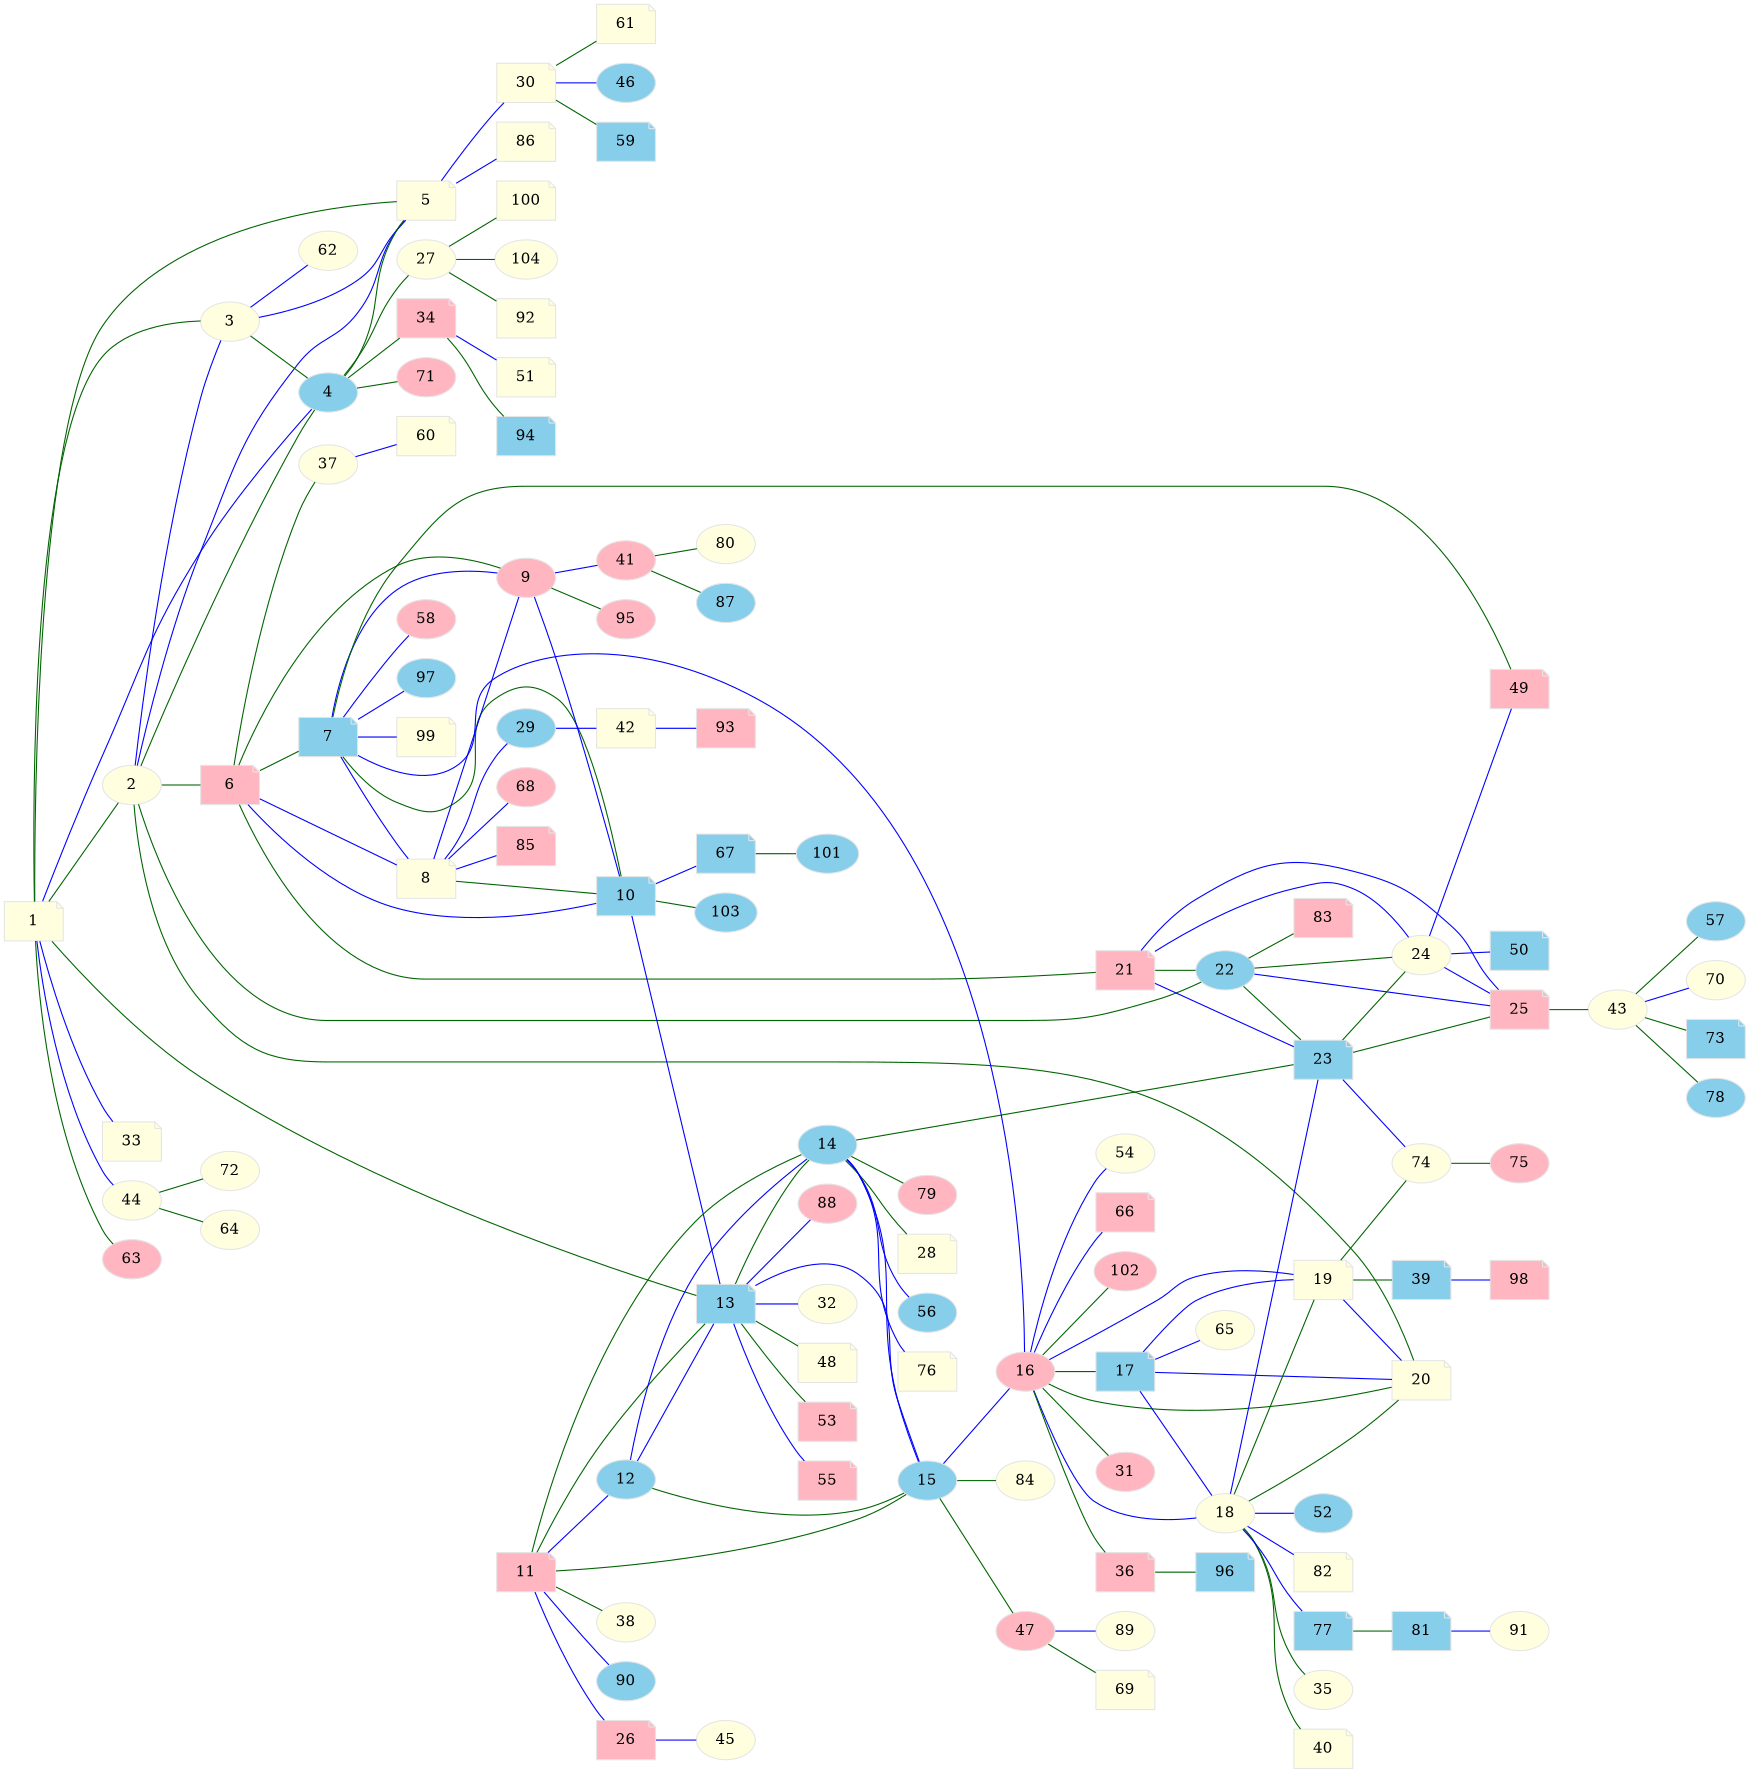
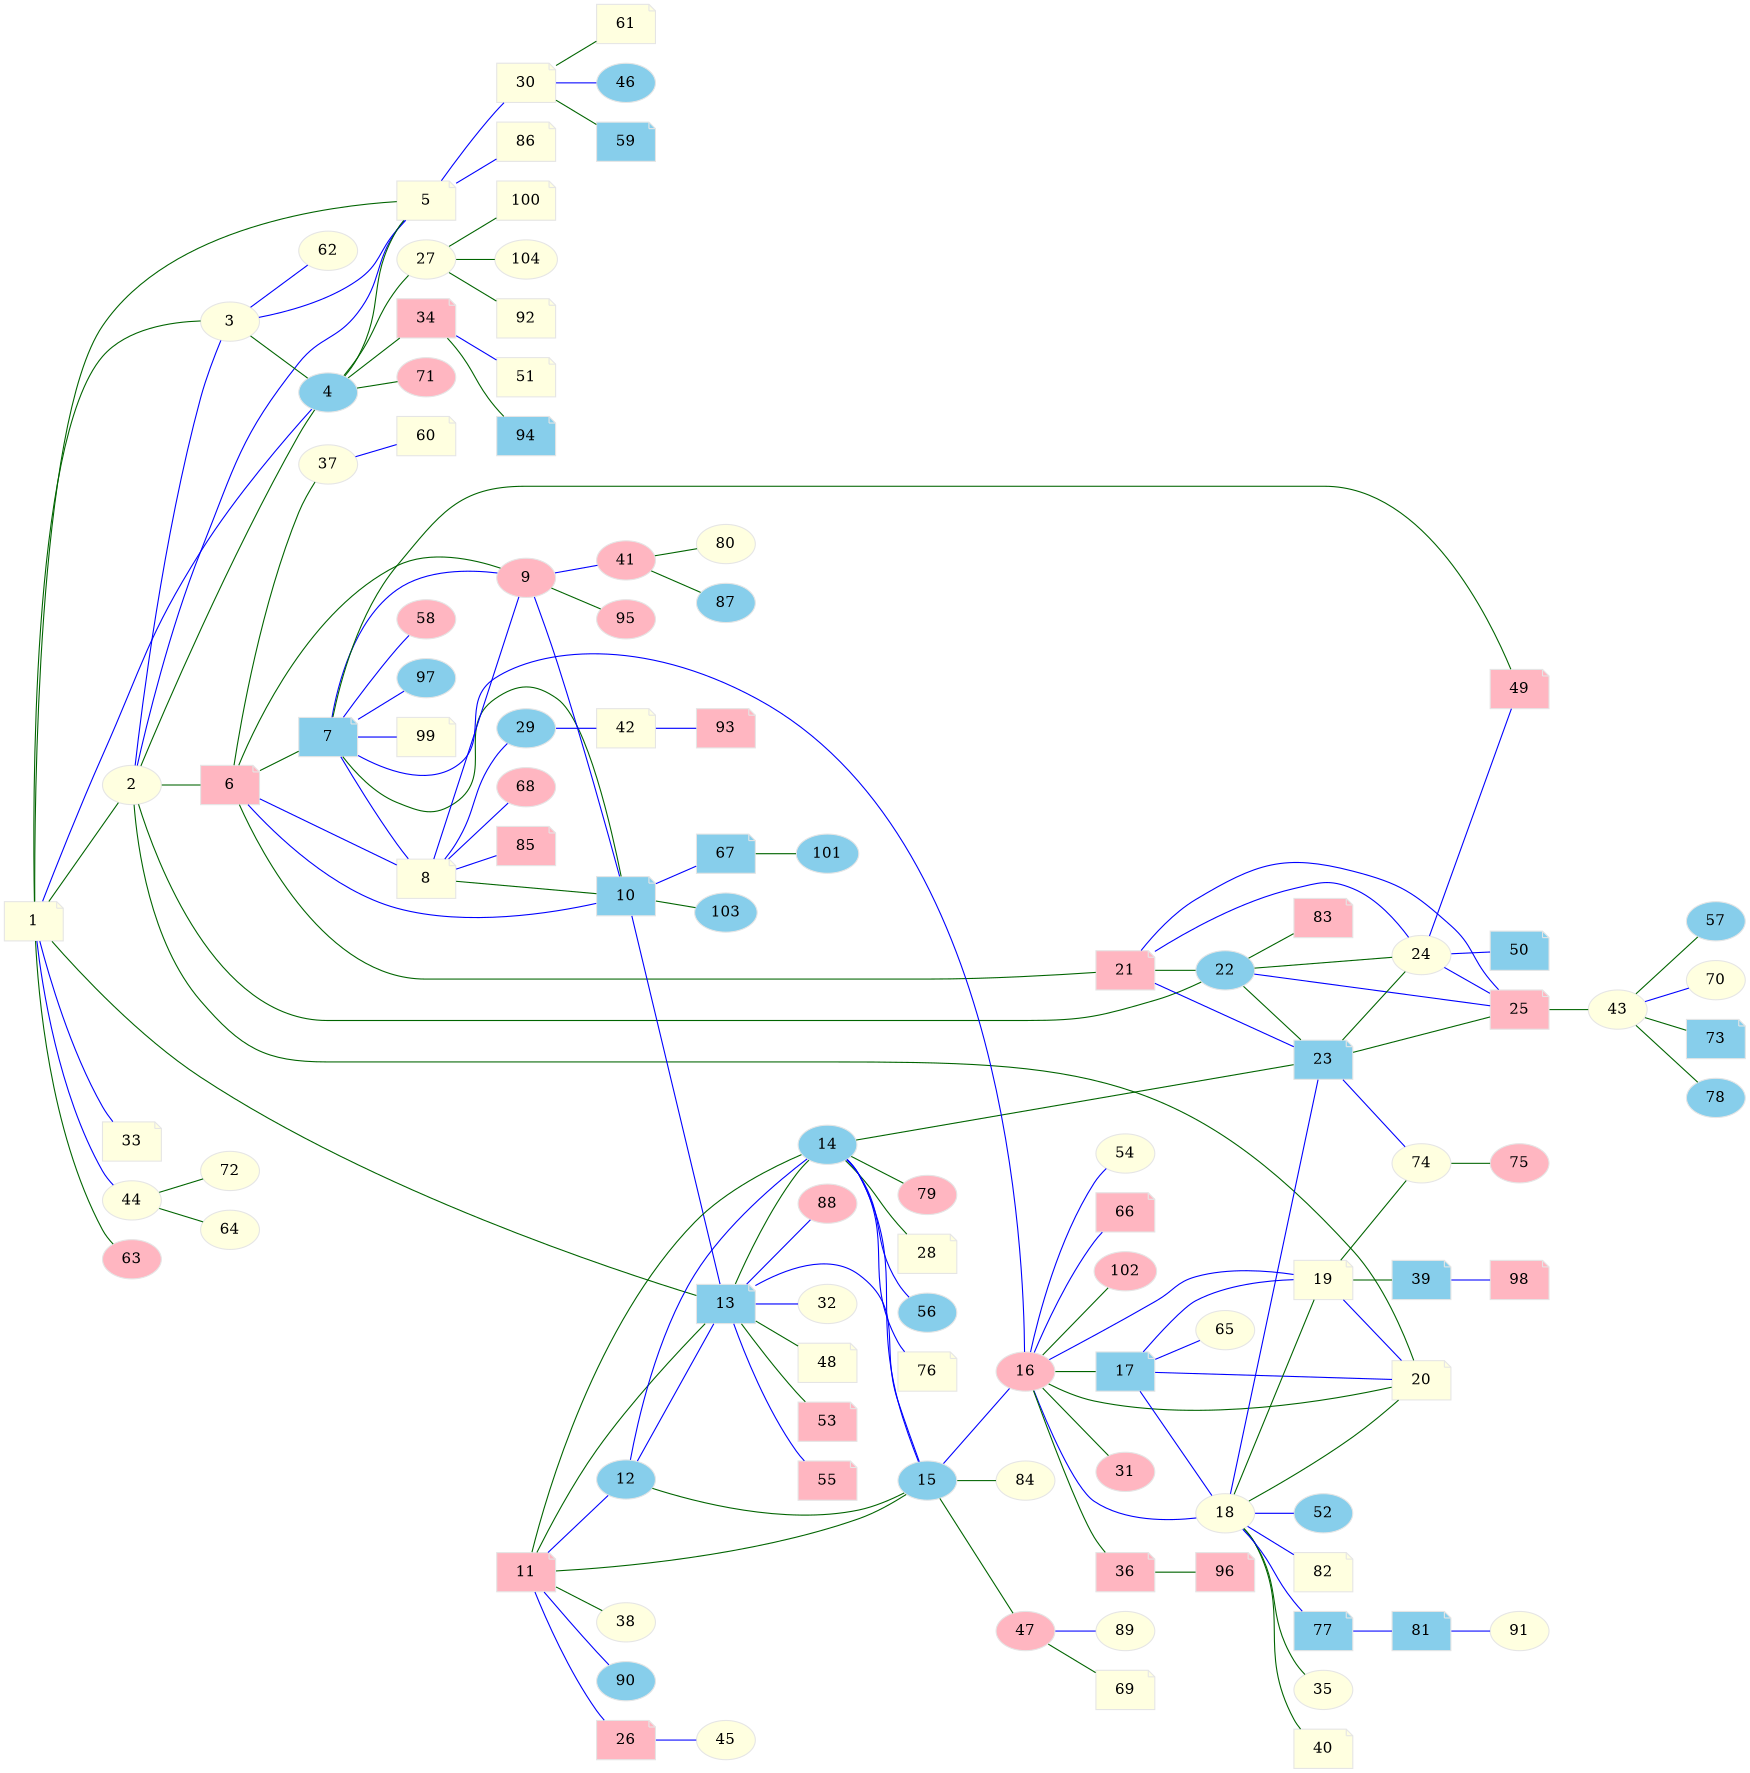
node "96": fillcolor skyblue -> lightpink
edge "77" -- "81": color darkgreen -> blue
